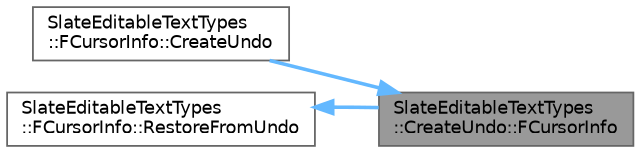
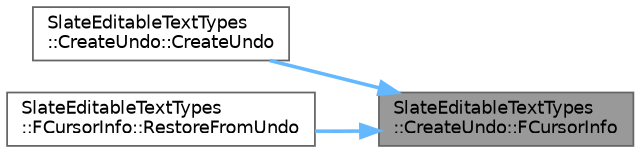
node "SlateEditableTextTypes ::FCursorInfo::CreateUndo": label "SlateEditableTextTypes ::FCursorInfo::CreateUndo" -> "SlateEditableTextTypes ::CreateUndo::CreateUndo"
edge "SlateEditableTextTypes ::CreateUndo::FCursorInfo" -> "SlateEditableTextTypes ::FCursorInfo::RestoreFromUndo": reversed
